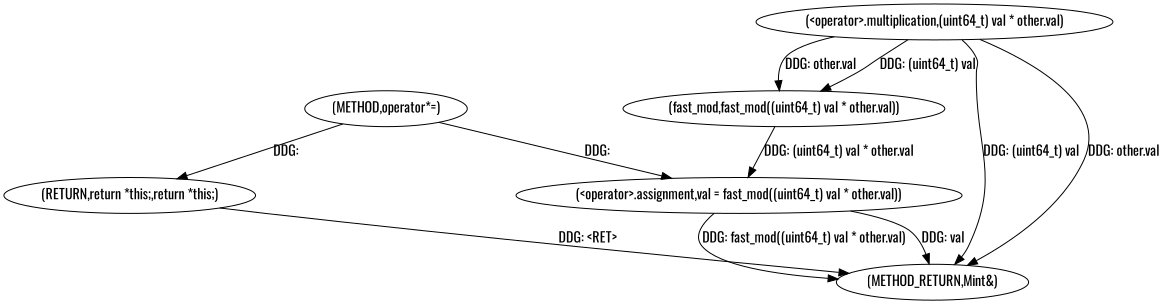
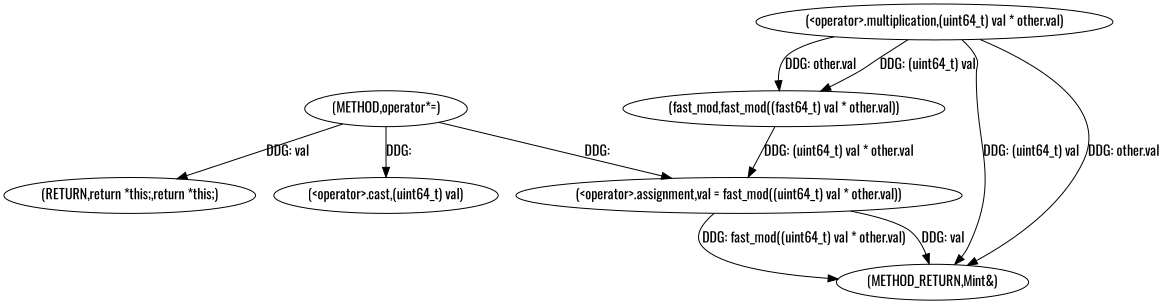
node "(fast_mod,fast_mod((uint64_t) val * other.val))": label "(fast_mod,fast_mod((uint64_t) val * other.val))" -> "(fast_mod,fast_mod((fast64_t) val * other.val))"
edge "(METHOD,operator*=)" -> "(RETURN,return *this;,return *this;)": label "DDG: " -> "DDG: val"
node "(<operator>.cast,(uint64_t) val)": added
edge "(RETURN,return *this;,return *this;)" -> "(METHOD_RETURN,Mint&)": removed, label "DDG: <RET>"
